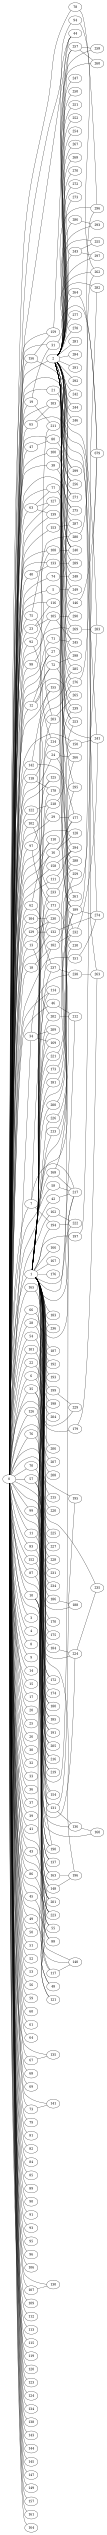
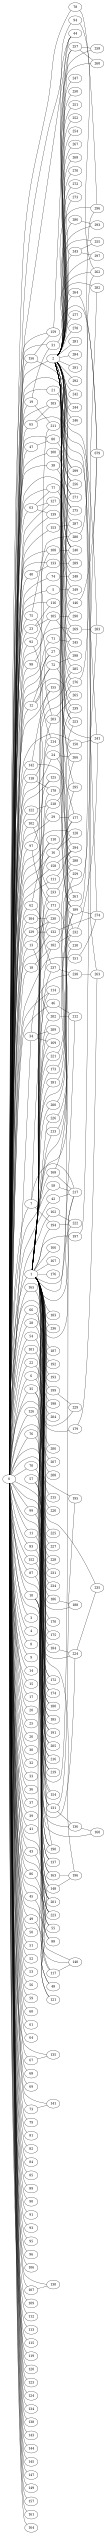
edge "0" -- "57": now "0" -- "174"
